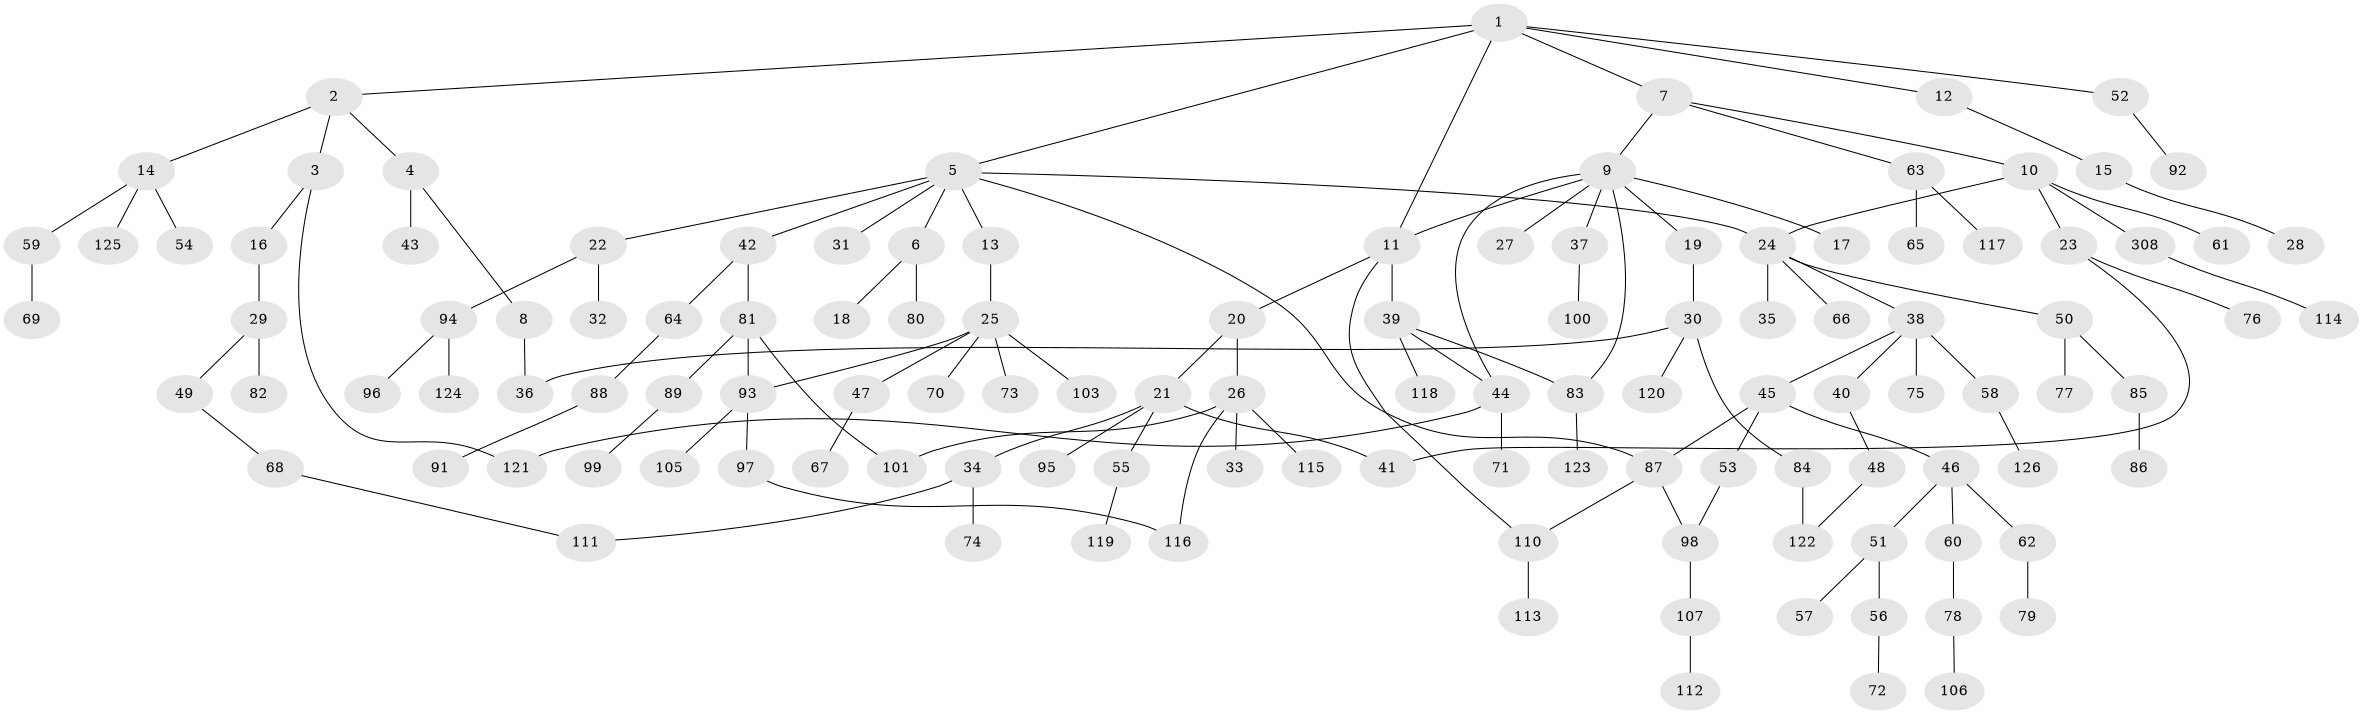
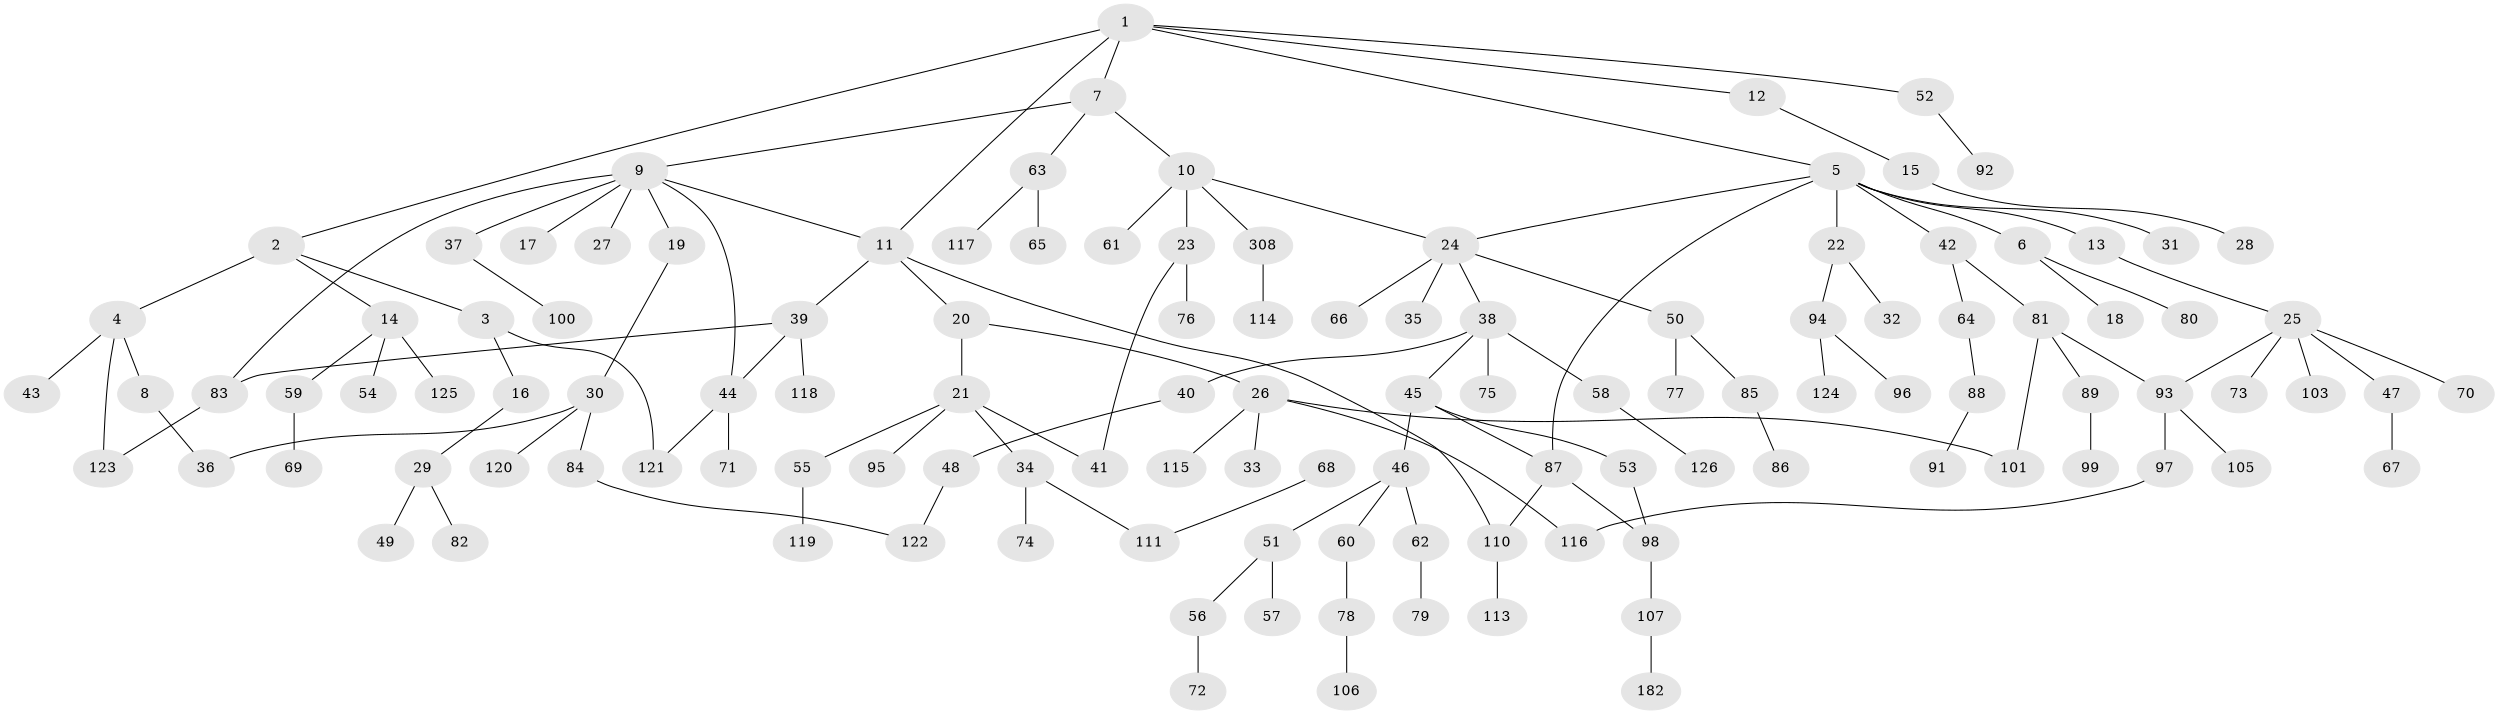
edge "4" -- "123": added
edge "49" -- "68": removed
node "112": label "112" -> "182"
